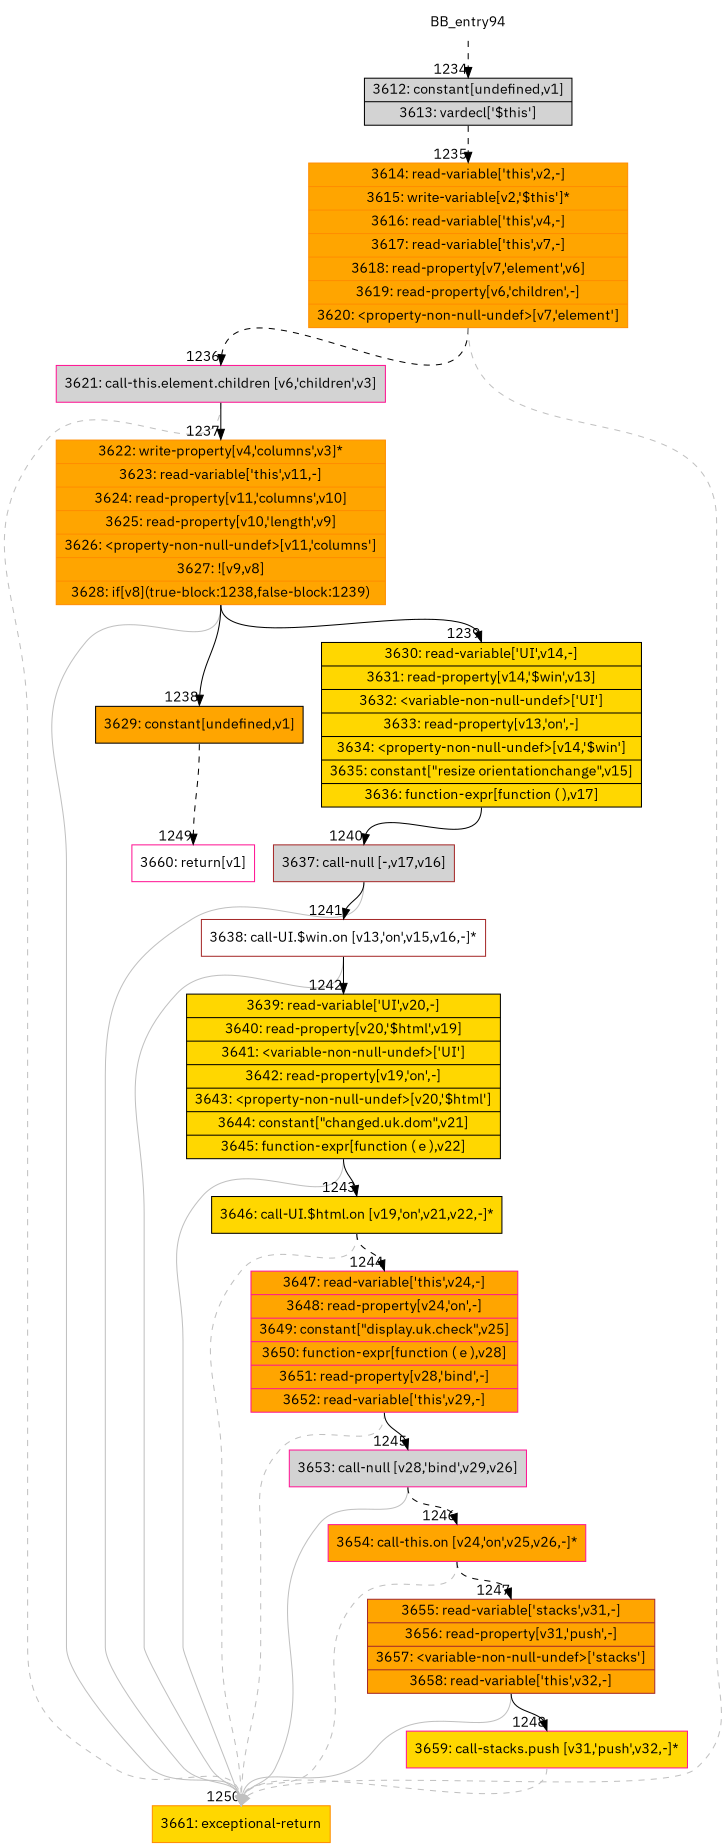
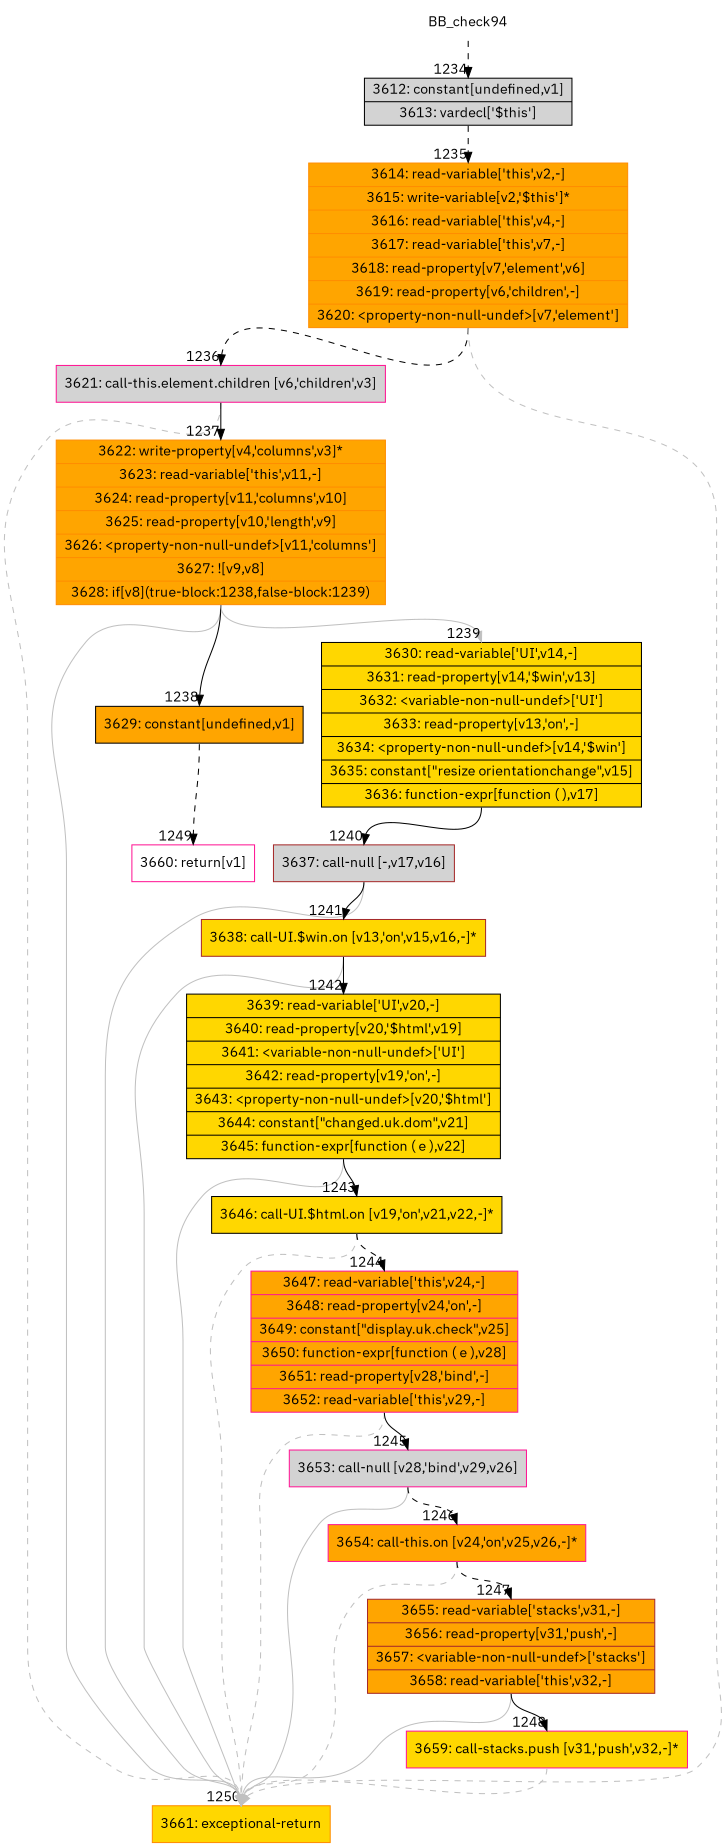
node "BB_entry94": label "BB_entry94" -> "BB_check94"
edge "3622: write-property[v4,'columns',v3]*" -> "3630: read-variable['UI',v14,-]": color black -> gray
node "3638: call-UI.$win.on [v13,'on',v15,v16,-]*": fillcolor white -> gold
